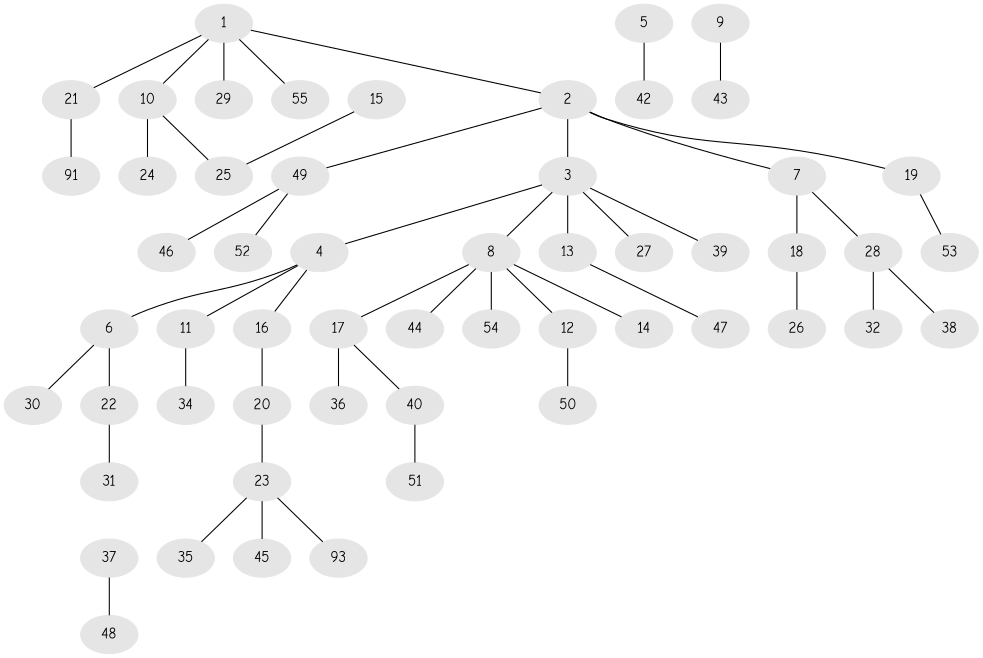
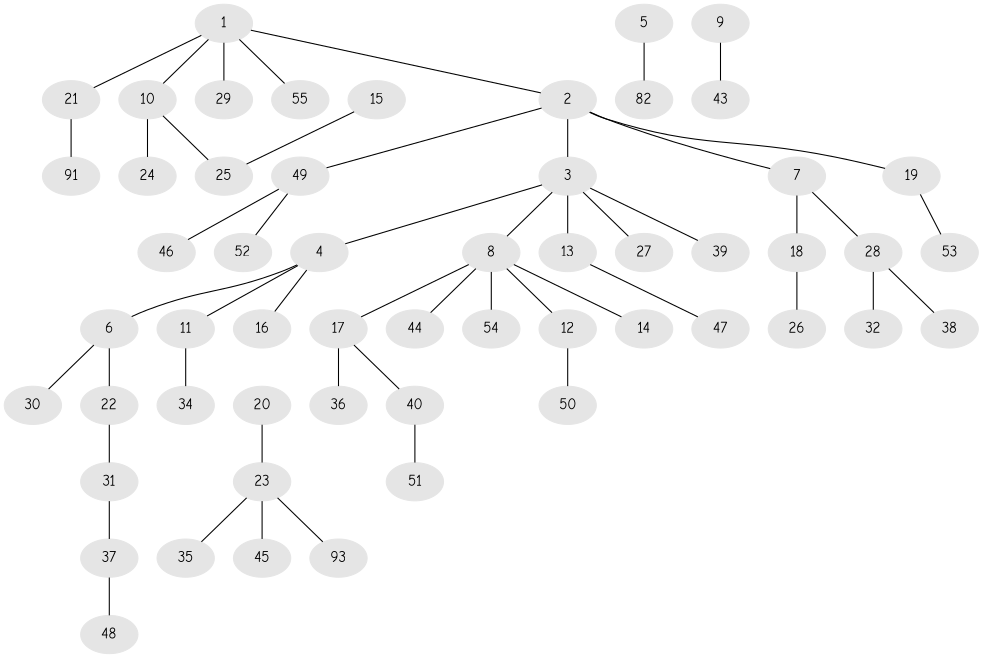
node "42": label "42" -> "82"
edge "16" -- "20": removed
edge "31" -- "37": added
